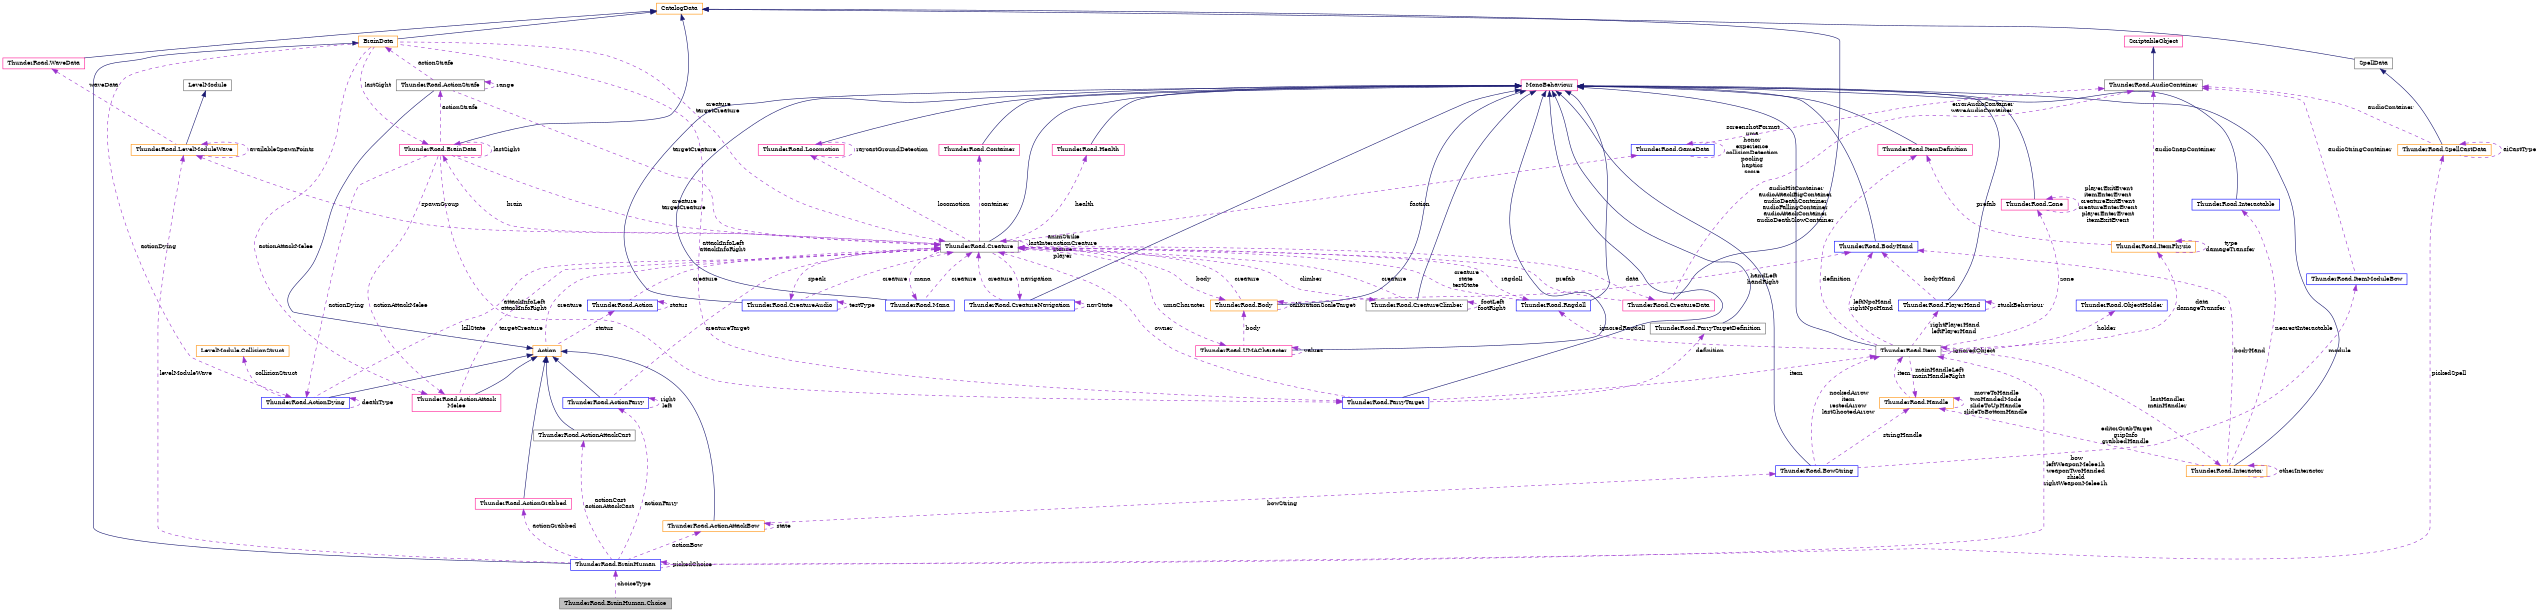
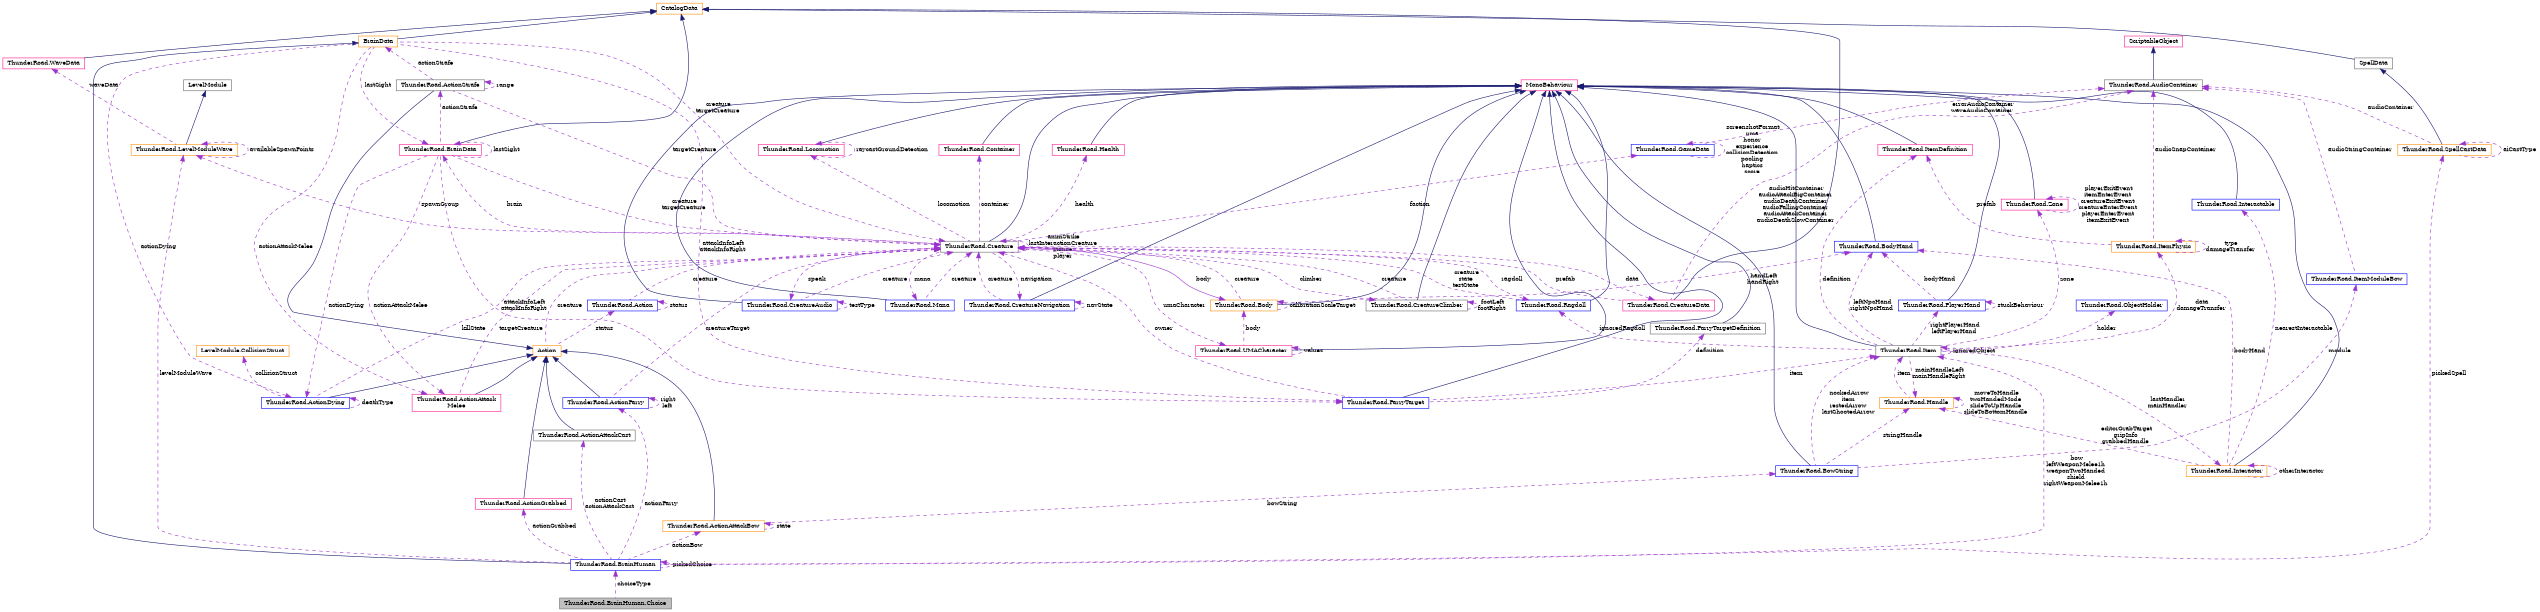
edge "ThunderRoad.Creature" -> "ThunderRoad.Body": style dashed -> solid
